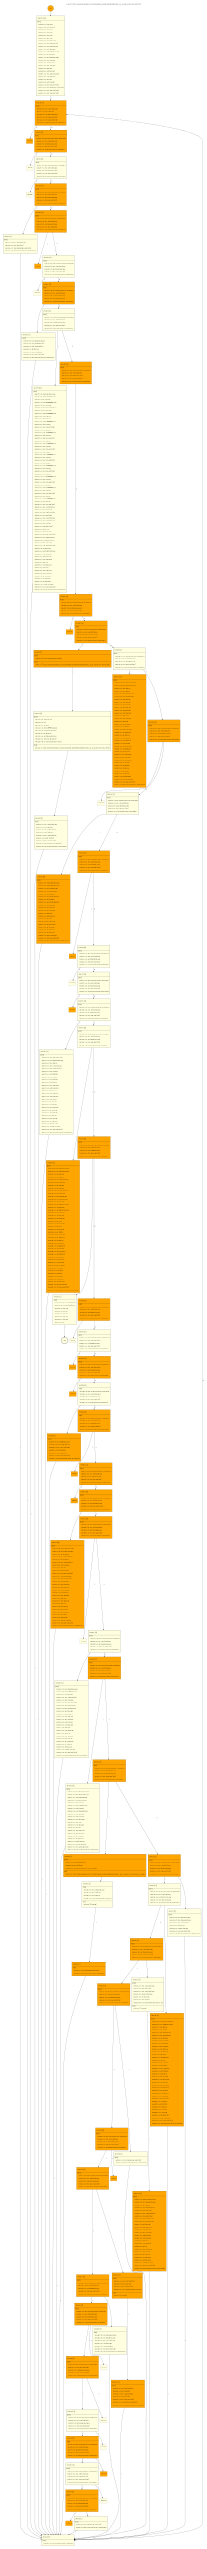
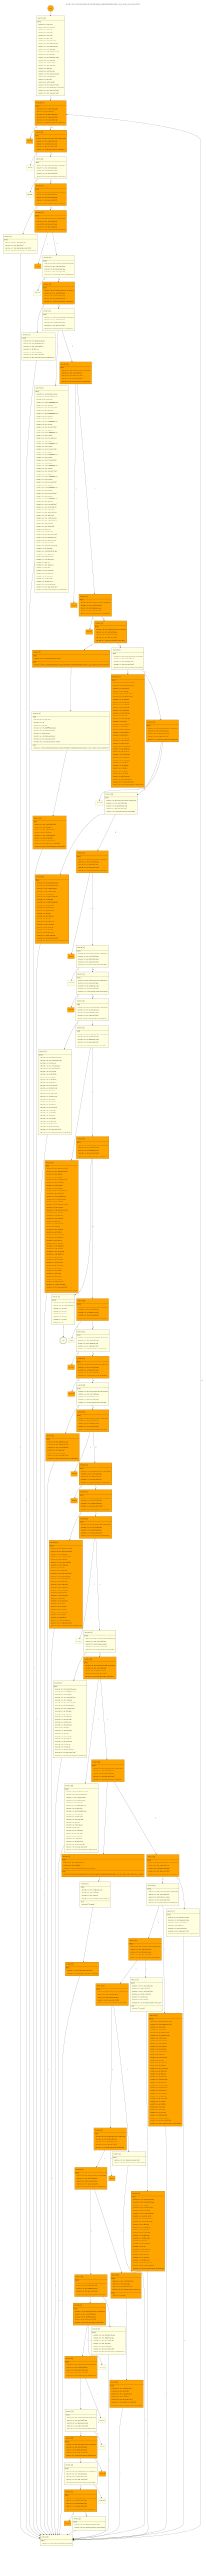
node "0x401e48": added
node "0x401cc3 [38]": fillcolor lightyellow -> orange
